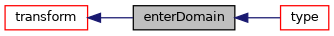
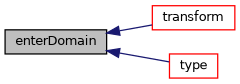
edge "enterDomain" -> "transform": reversed
